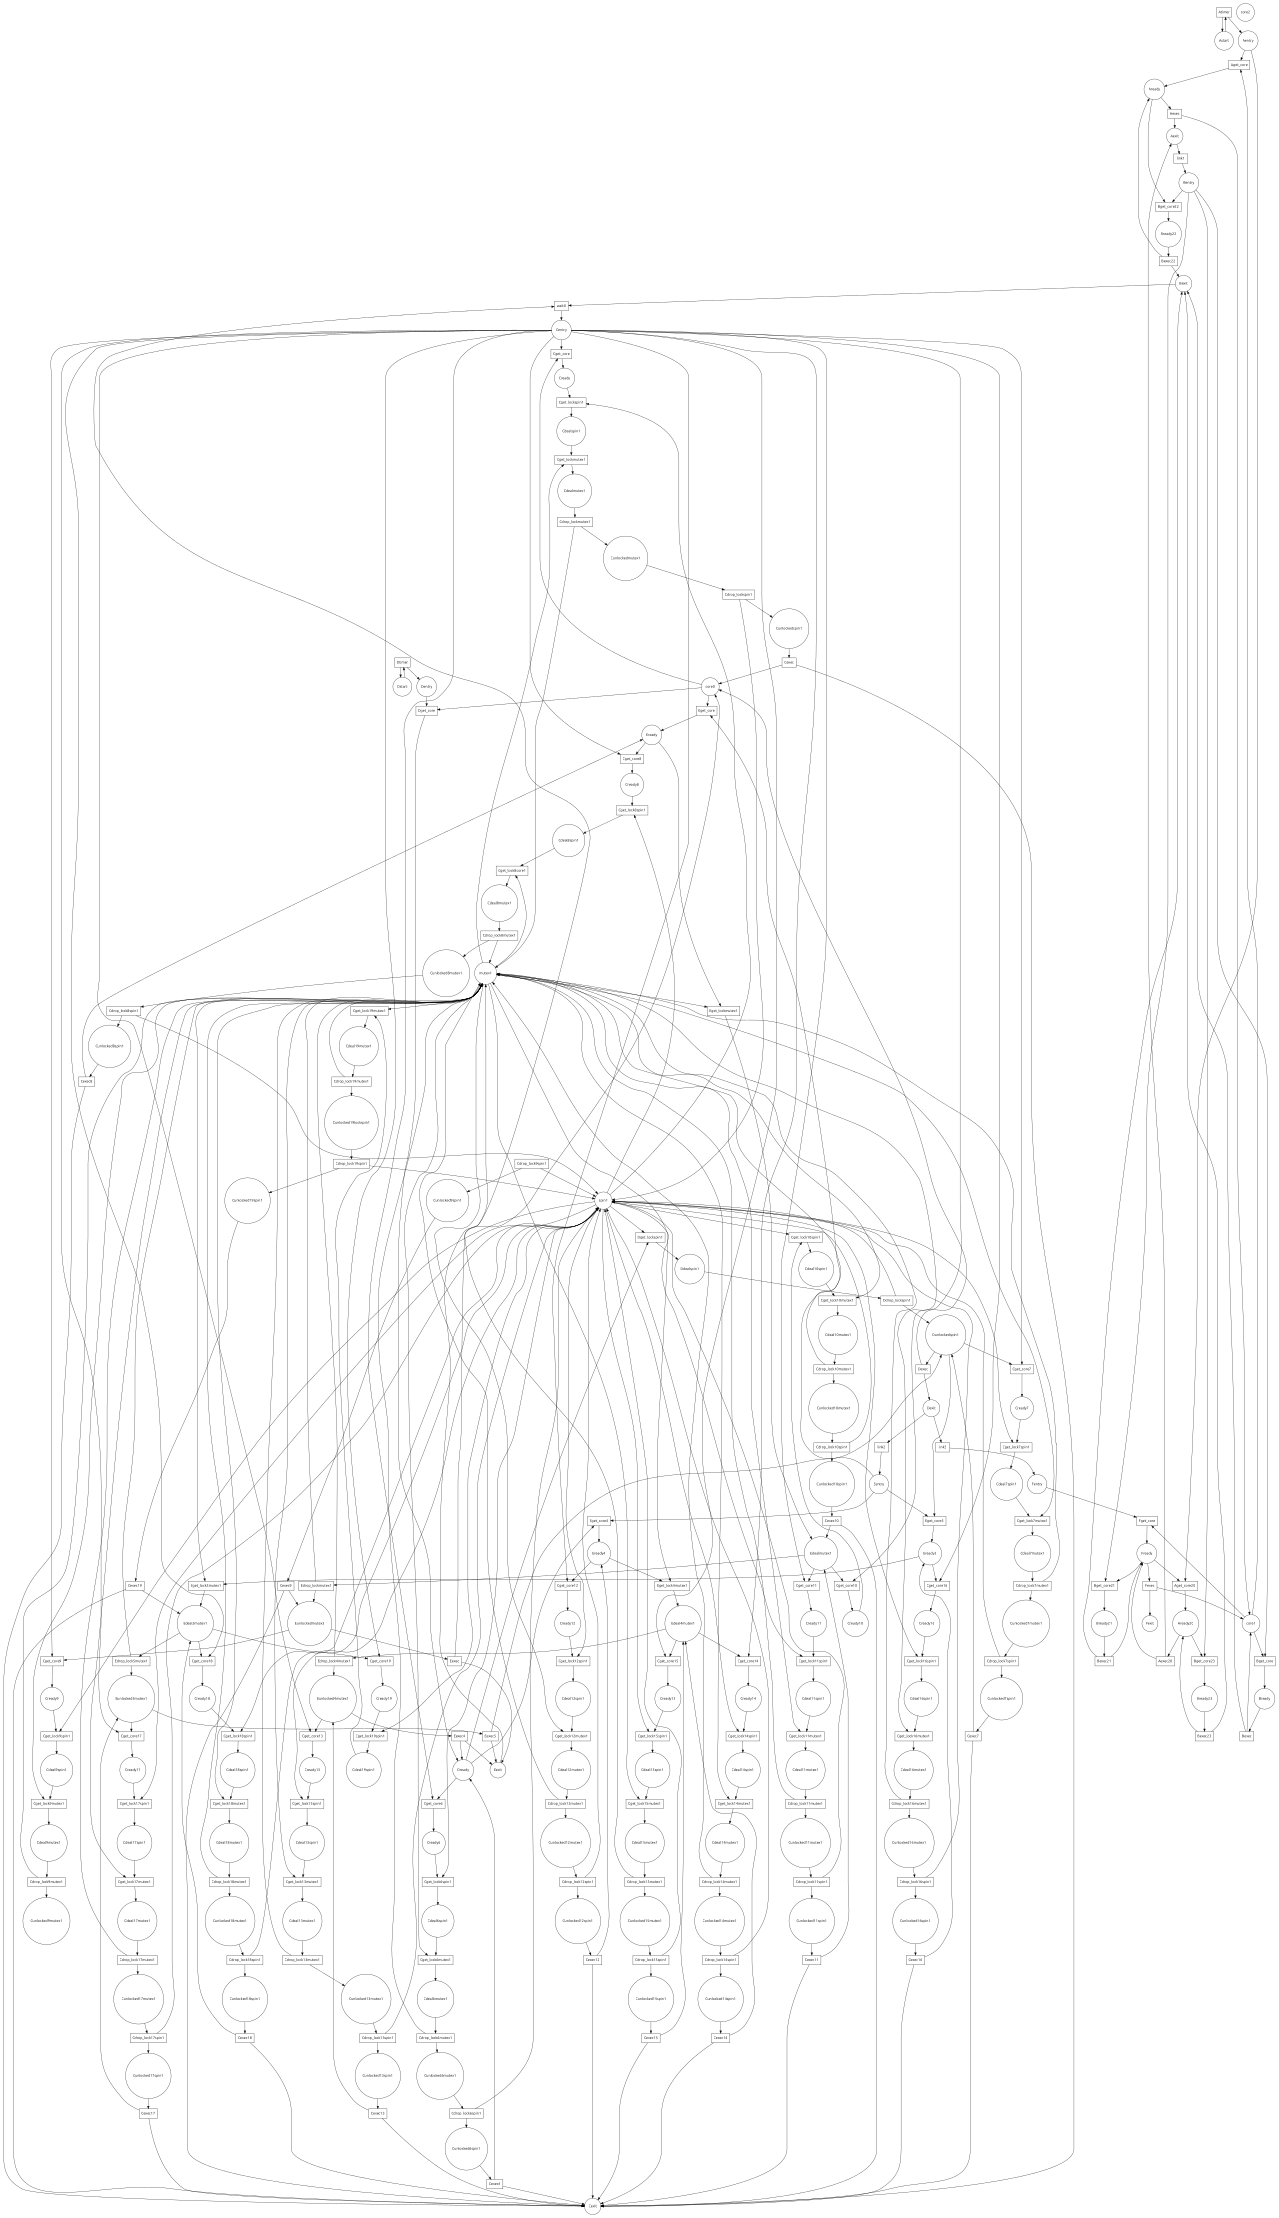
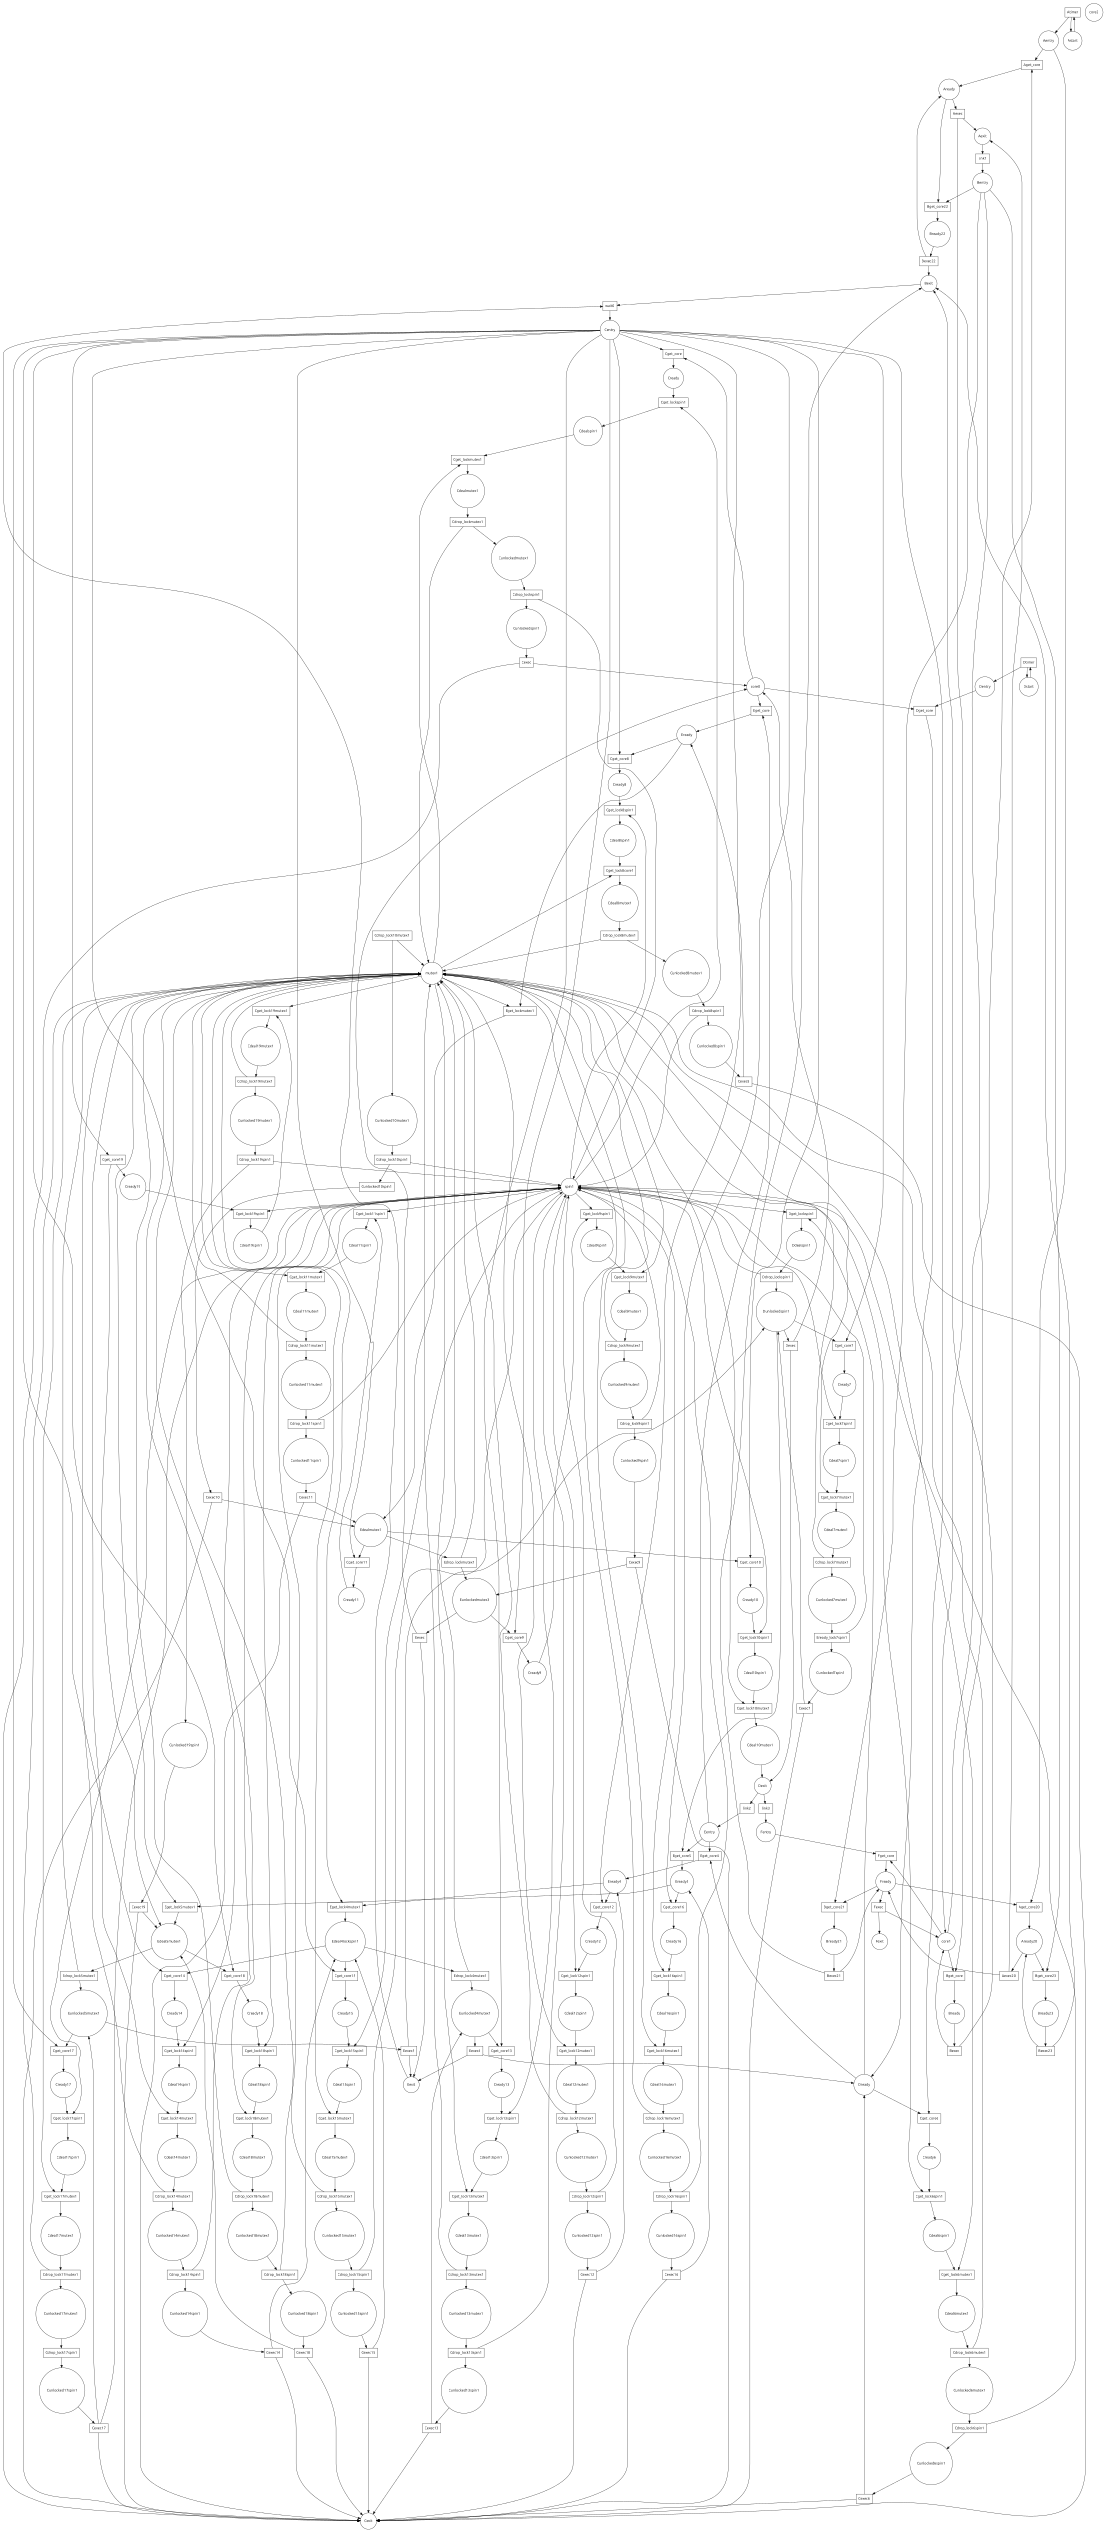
node "Cunlocked19lockspin1": label "Cunlocked19lockspin1" -> "Cunlocked19mutex1"
edge "Cdeal10mutex1" -> "Cdrop_lock10mutex1": now "Cdeal10mutex1" -> "Dexit"
edge "Cunlocked9mutex1" -> "Cdrop_lock9spin1": added
node "Cunlocked10spin1": shape circle -> box
edge "Cdrop_lock17spin1" -> "spin1": now "Cexec17" -> "spin1"
node "Edeal4mutex1": label "Edeal4mutex1" -> "Edeal4lockspin1"
edge "Edeal5mutex1" -> "Cget_core19": reversed
node "Cdrop_lock7spin1": label "Cdrop_lock7spin1" -> "Eready_lock7spin1"
